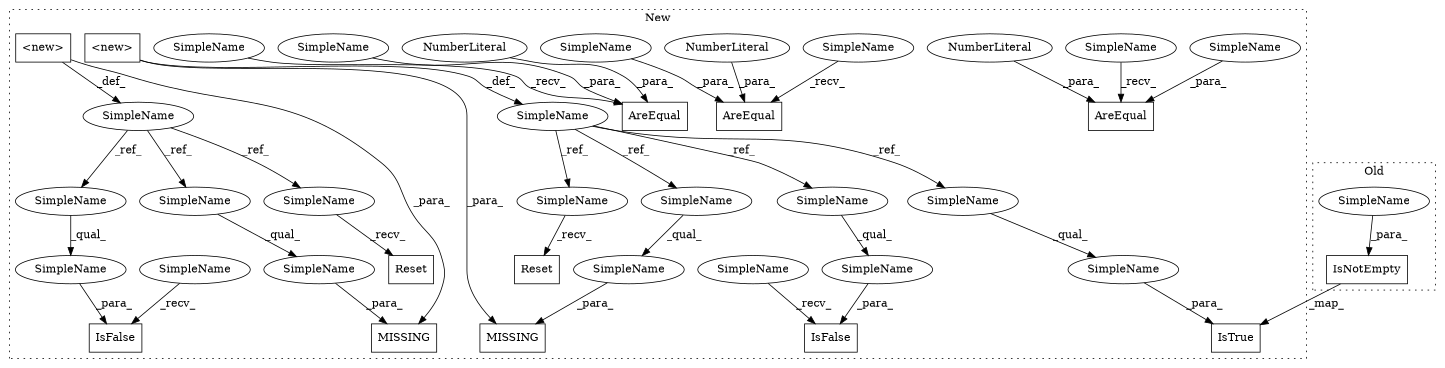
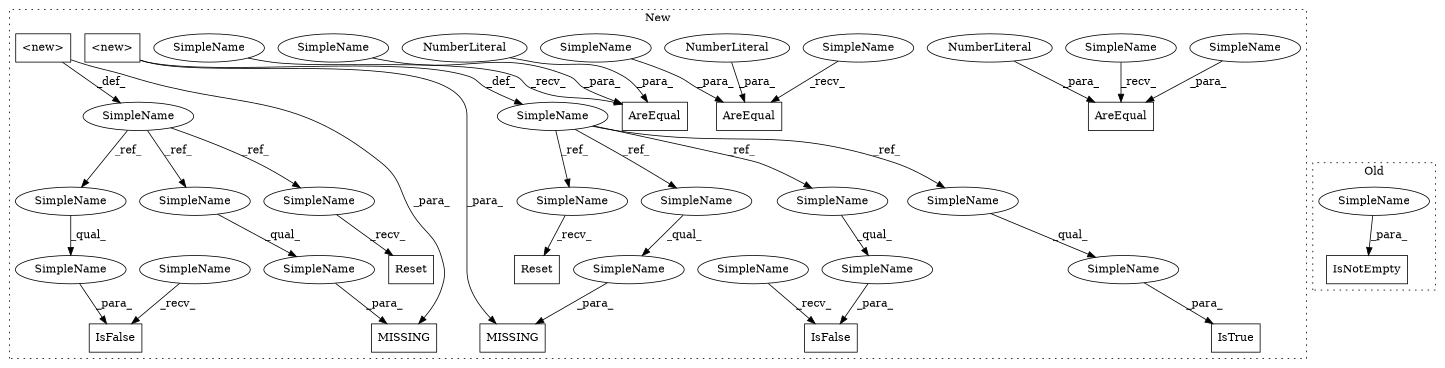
edge "IsNotEmpty" -> "IsTrue": removed, label "_map_"
